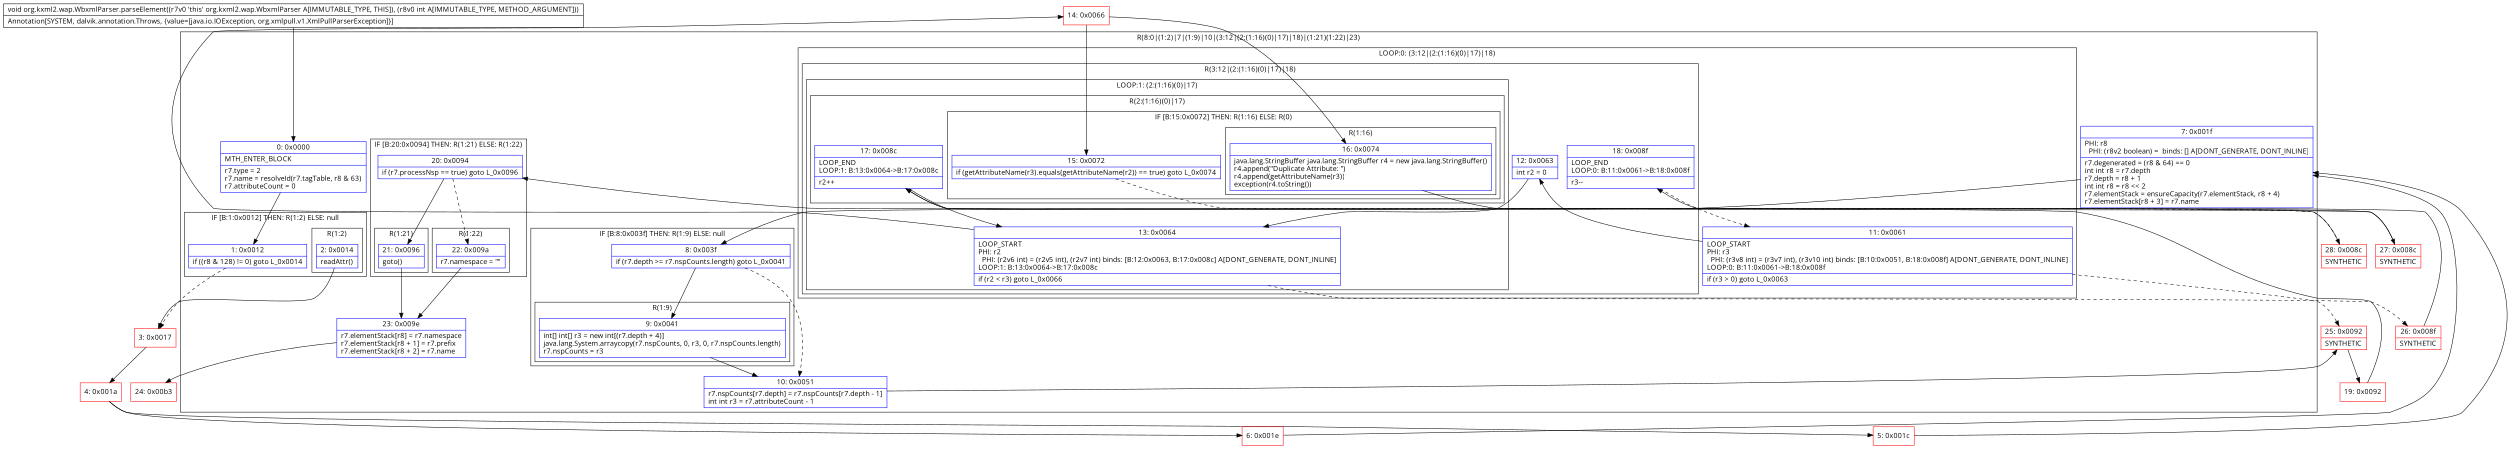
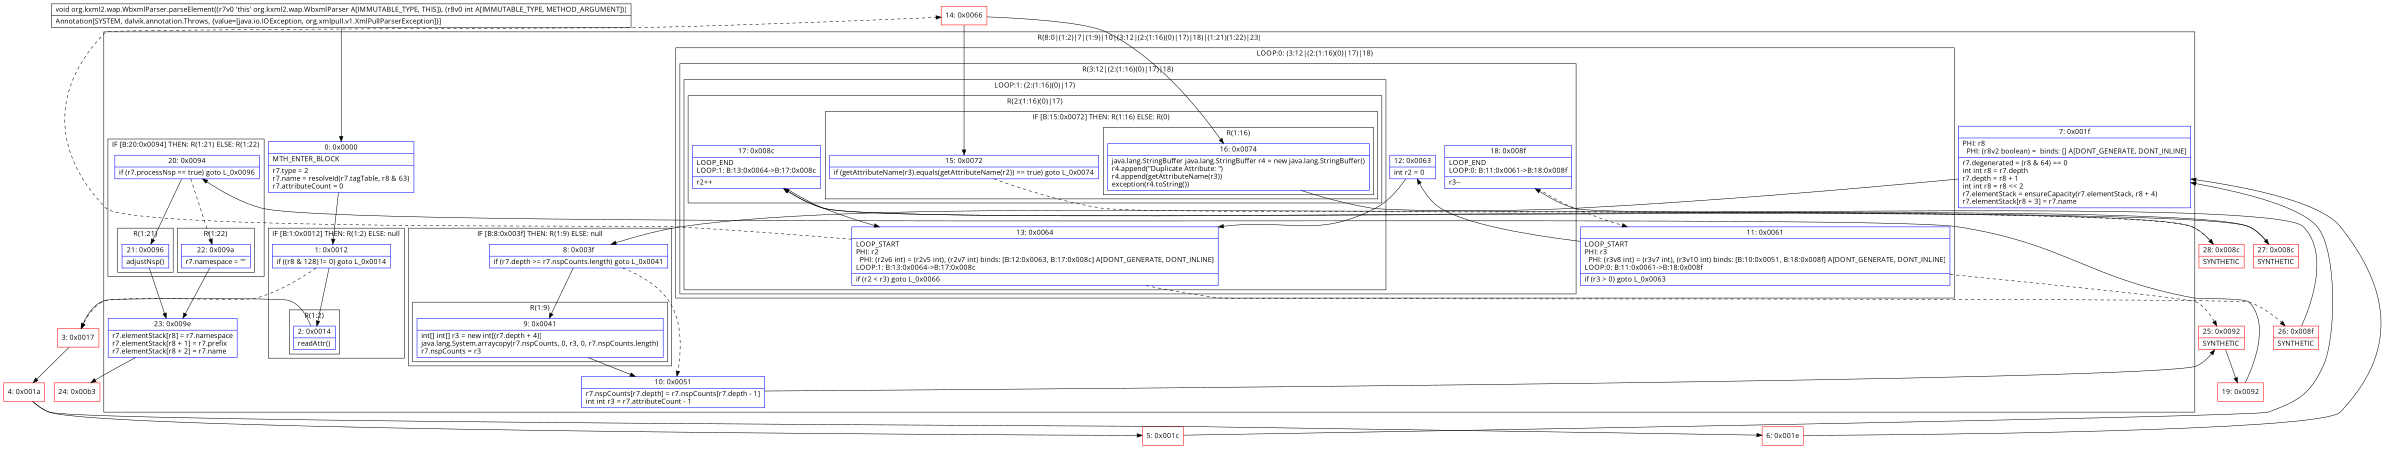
edge "13: 0x0064" -> "14: 0x0066": style solid -> dashed
node "21: 0x0096": text "goto()" -> "adjustNsp()"
edge "1: 0x0012" -> "2: 0x0014": added
